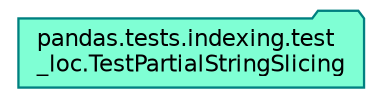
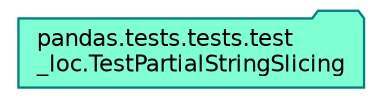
node "pandas.tests.indexing.test _loc.TestPartialStringSlicing": label "pandas.tests.indexing.test _loc.TestPartialStringSlicing" -> "pandas.tests.tests.test _loc.TestPartialStringSlicing"
